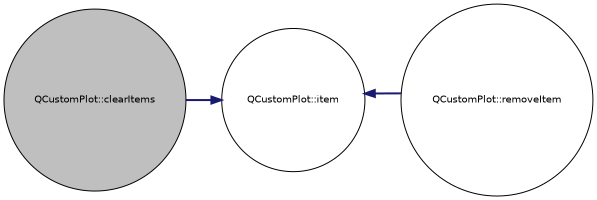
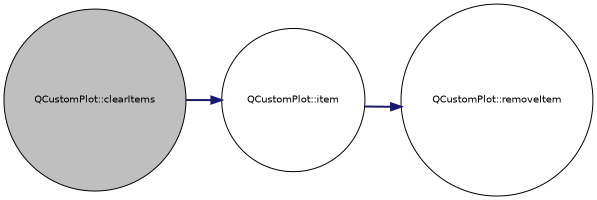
edge "QCustomPlot::removeItem" -> "QCustomPlot::item": reversed
